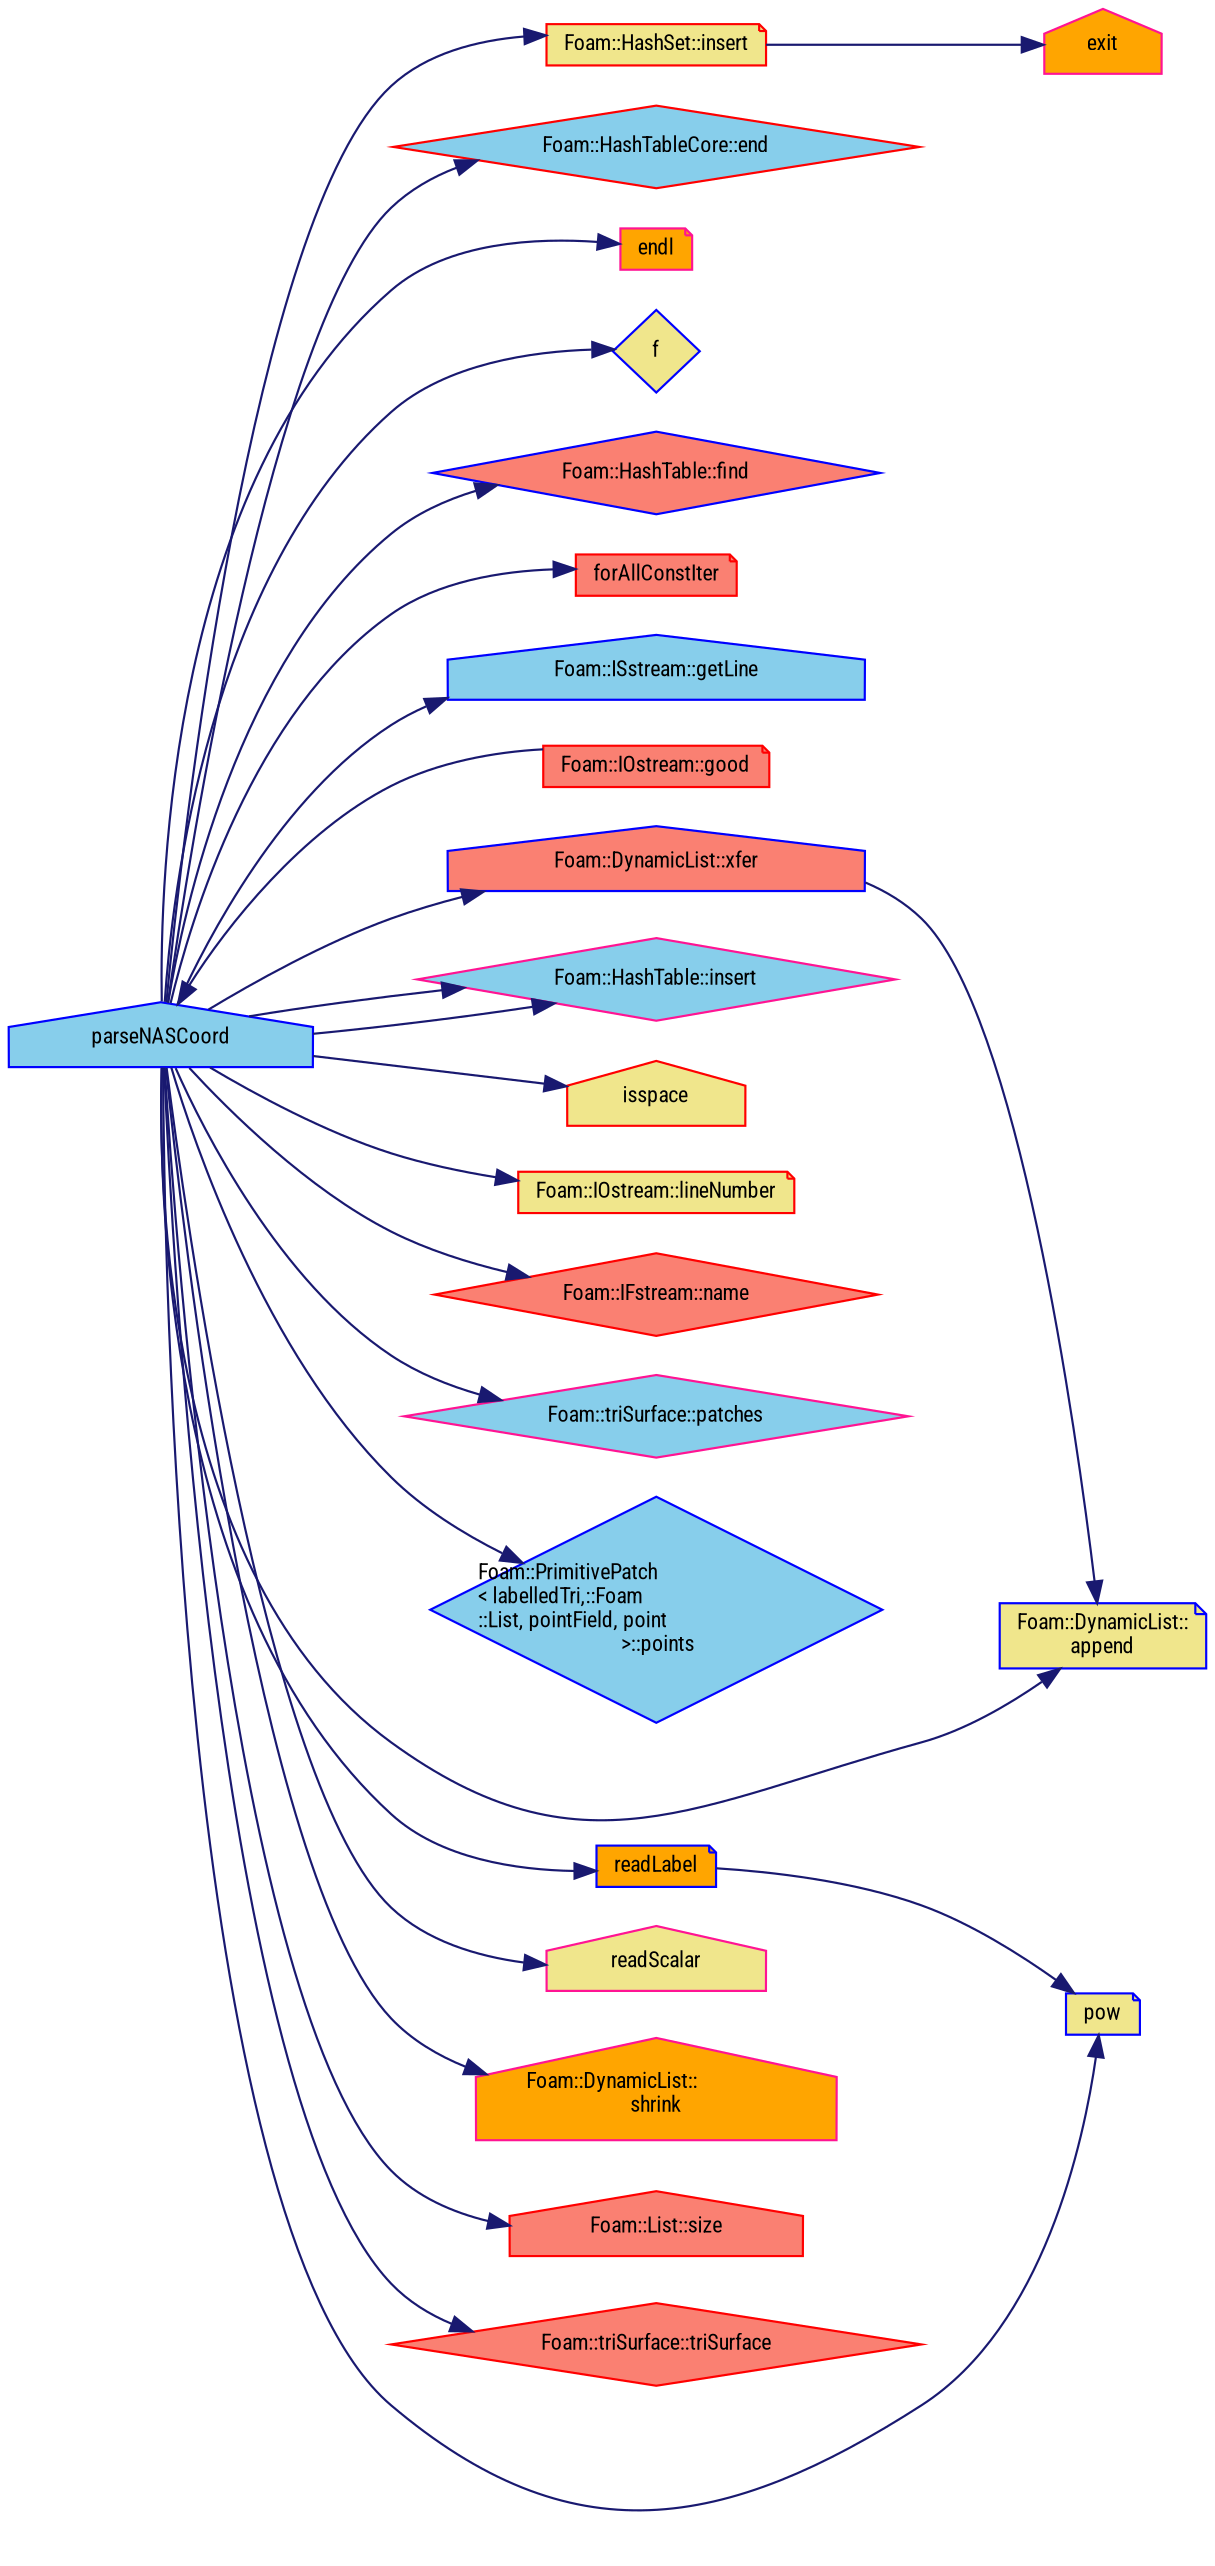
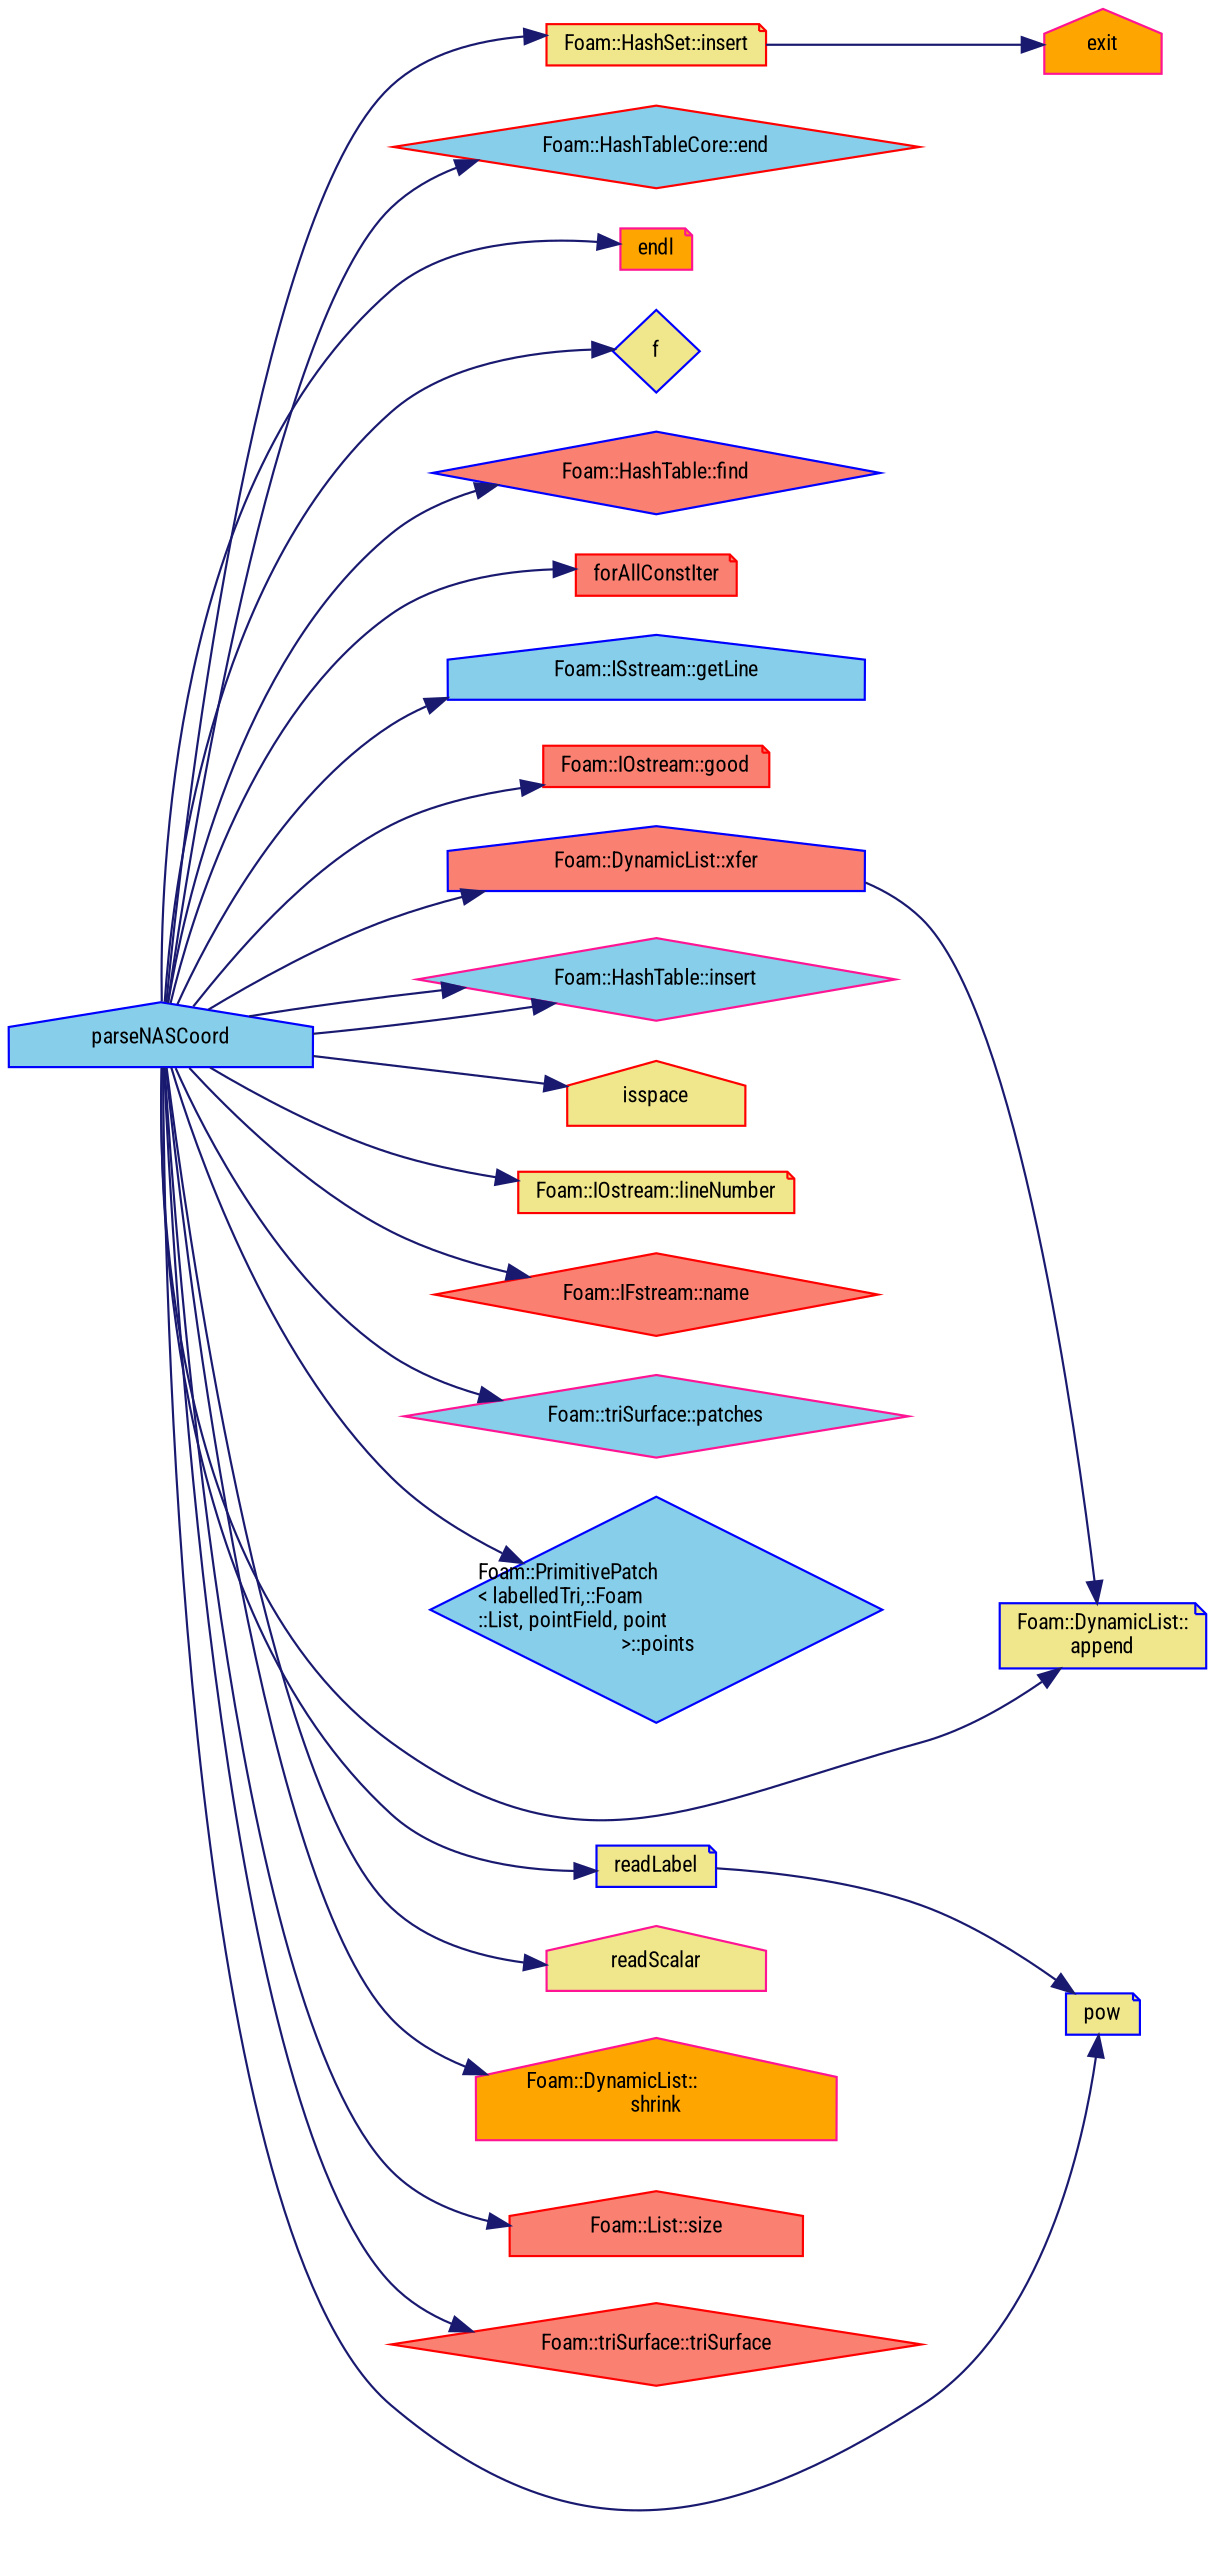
edge "Foam::IOstream::good" -> "parseNASCoord": reversed
node "readLabel": fillcolor orange -> khaki
